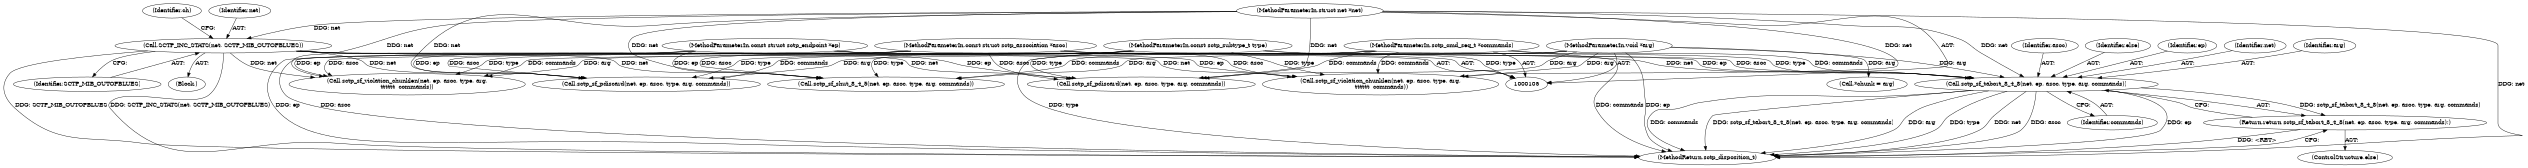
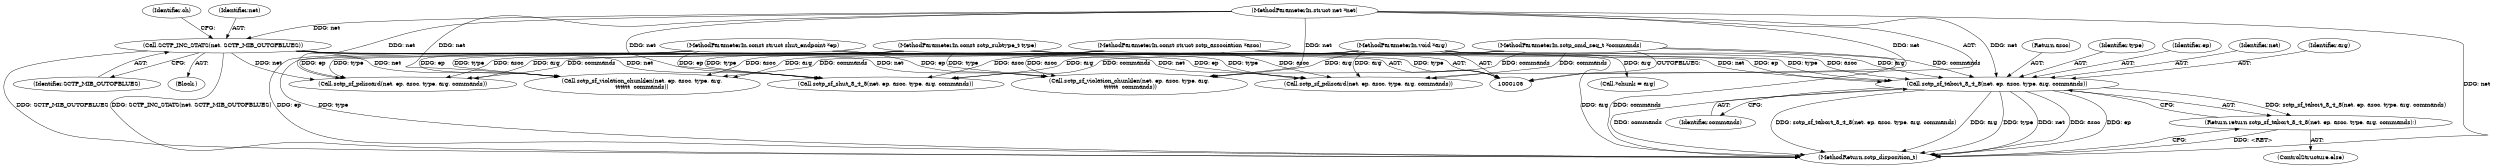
node "(MethodParameterIn,const struct sctp_endpoint *ep)": label "(MethodParameterIn,const struct sctp_endpoint *ep)" -> "(MethodParameterIn,const struct shut_endpoint *ep)"
node "(Identifier,asoc)": label "(Identifier,asoc)" -> "(Return,asoc)"
node "(Identifier,else)": label "(Identifier,else)" -> "(Identifier,type)"
edge "(MethodParameterIn,sctp_cmd_seq_t *commands)" -> "1000105": label "AST: " -> "OUTOFBLUES: "
edge "(MethodParameterIn,void *arg)" -> "(MethodReturn,sctp_disposition_t)": label "DDG: ep" -> "DDG: arg"
edge "(MethodParameterIn,const struct sctp_association *asoc)" -> "(MethodReturn,sctp_disposition_t)": removed, label "DDG: asoc"
